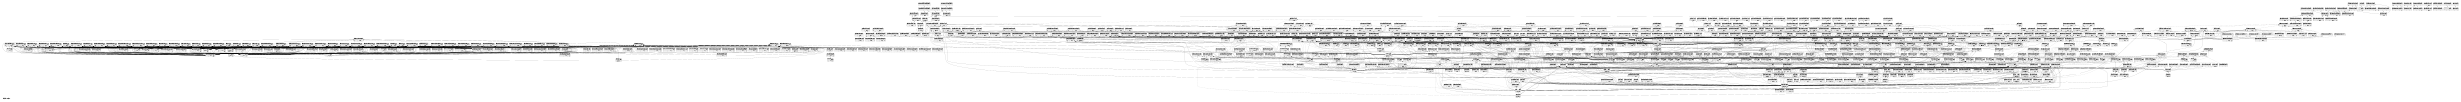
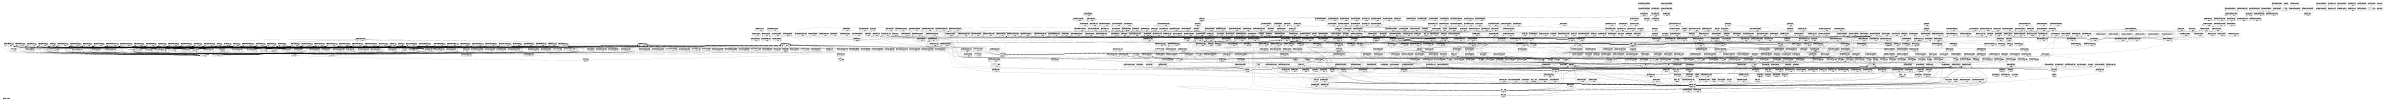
node "tb_lista_medicamento": text "0 rows" -> "0 categoria"
node "rl_ator_papel_perfil": added
